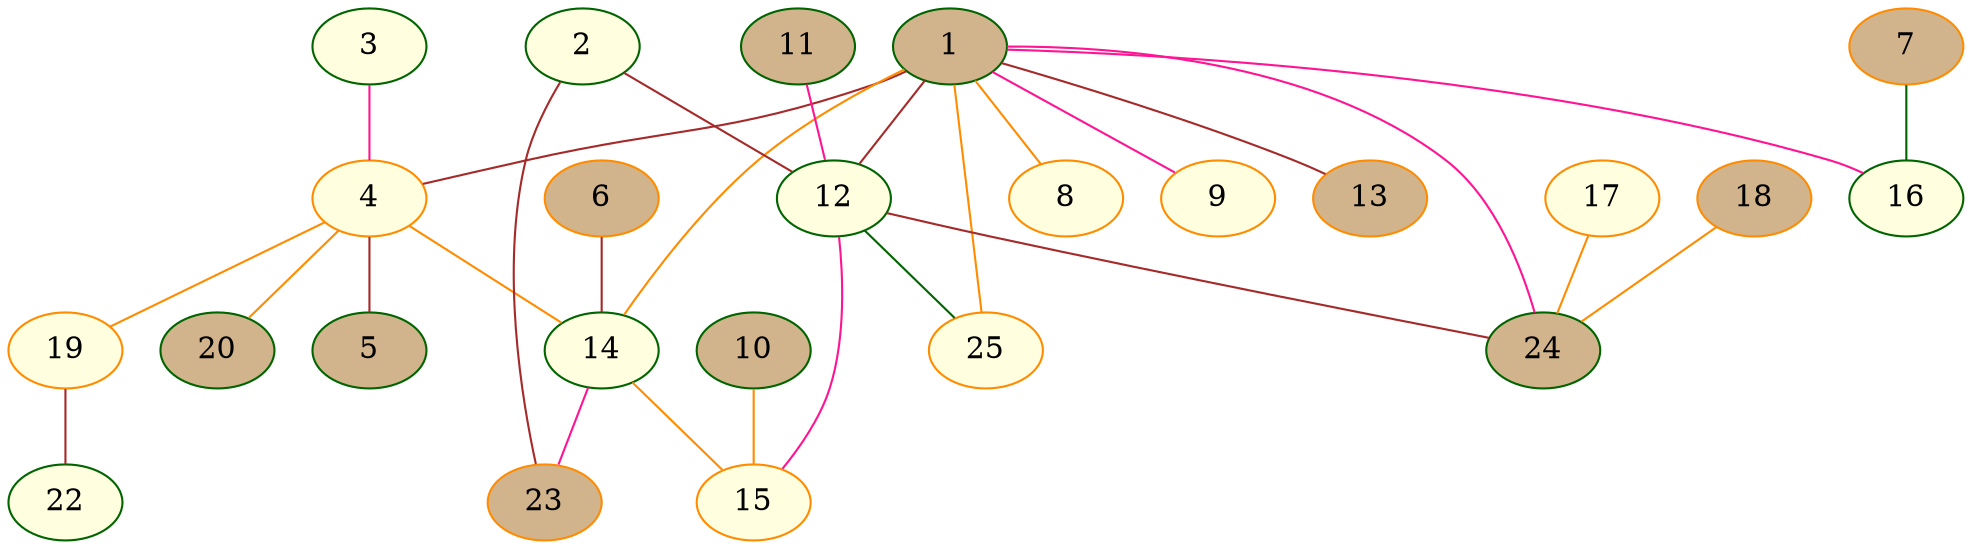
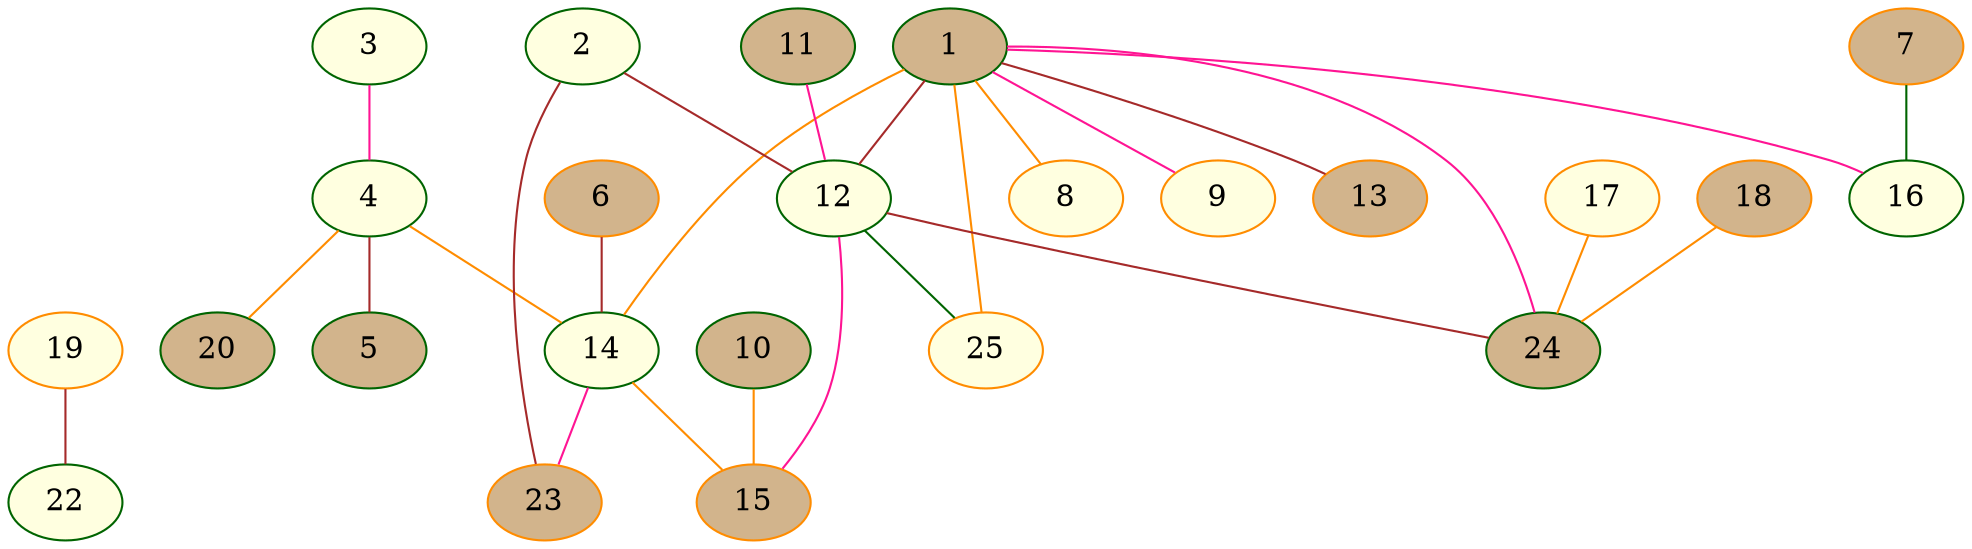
edge "1" -- "4": removed
node "4": color darkorange -> darkgreen
edge "4" -- "19": removed
node "15": fillcolor lightyellow -> tan
